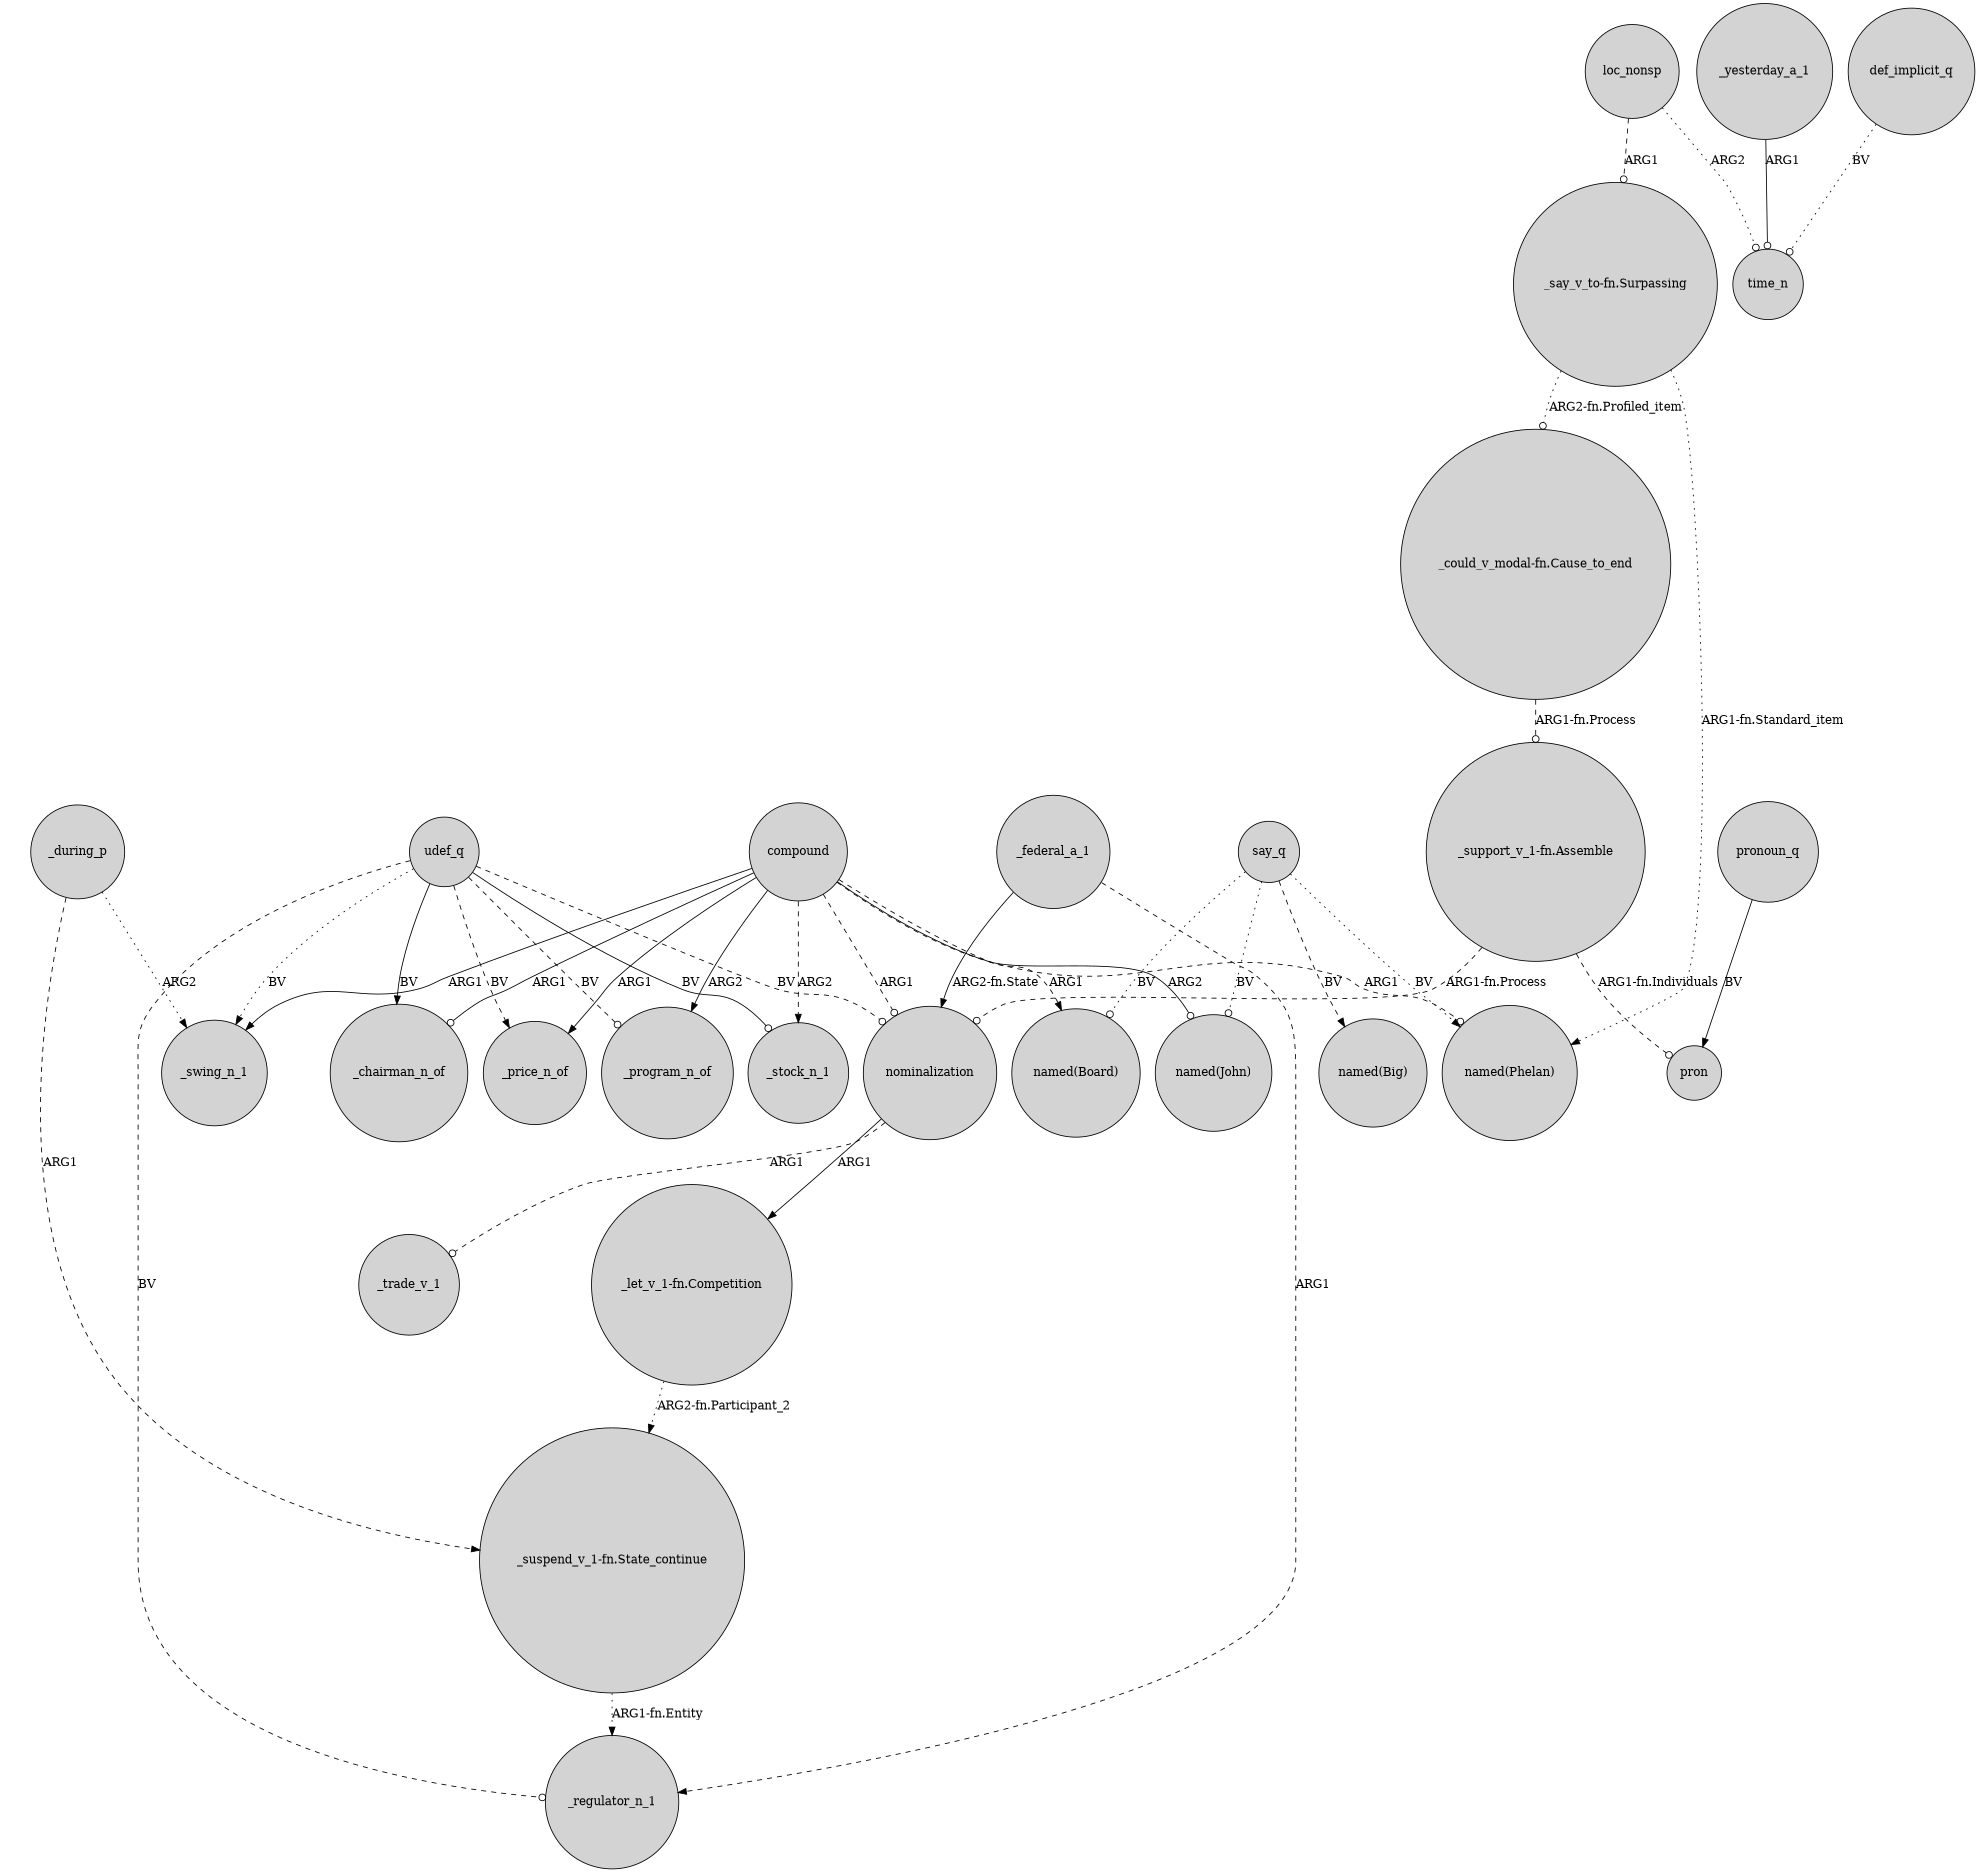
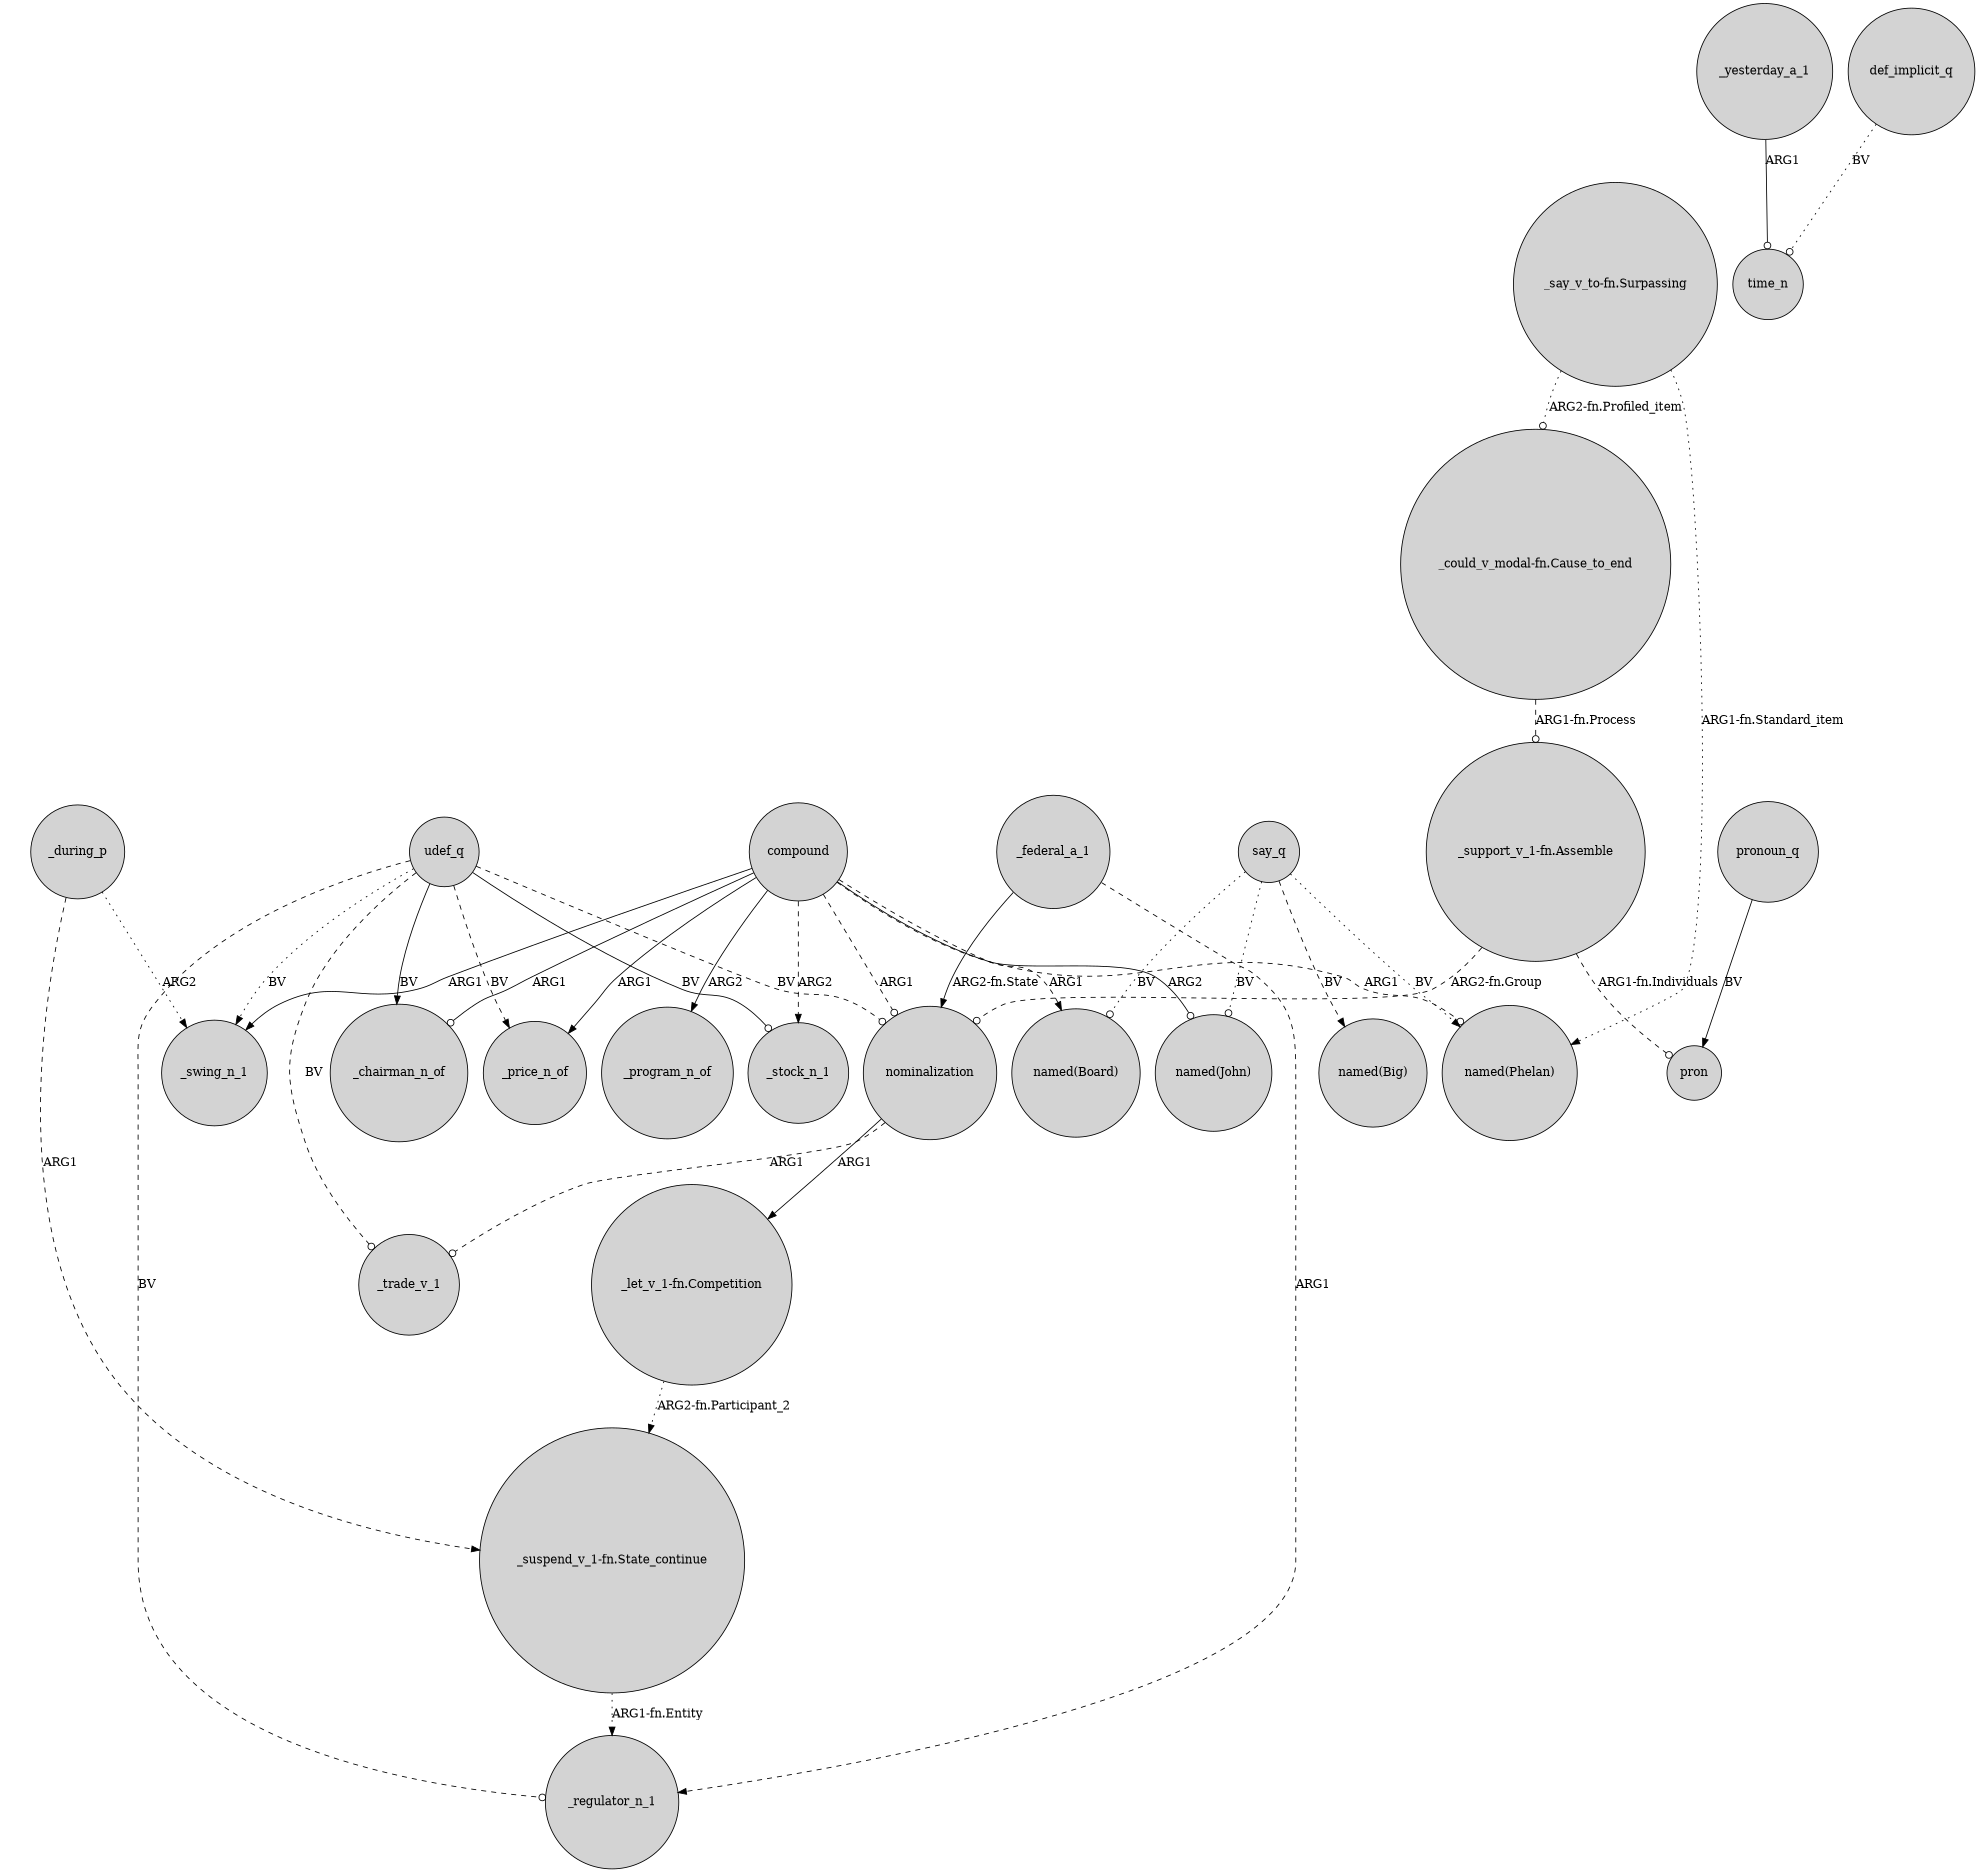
node "loc_nonsp": removed
edge "udef_q" -> "_program_n_of": now "udef_q" -> "_trade_v_1"
edge "_support_v_1-fn.Assemble" -> "nominalization": label "ARG1-fn.Process" -> "ARG2-fn.Group"
